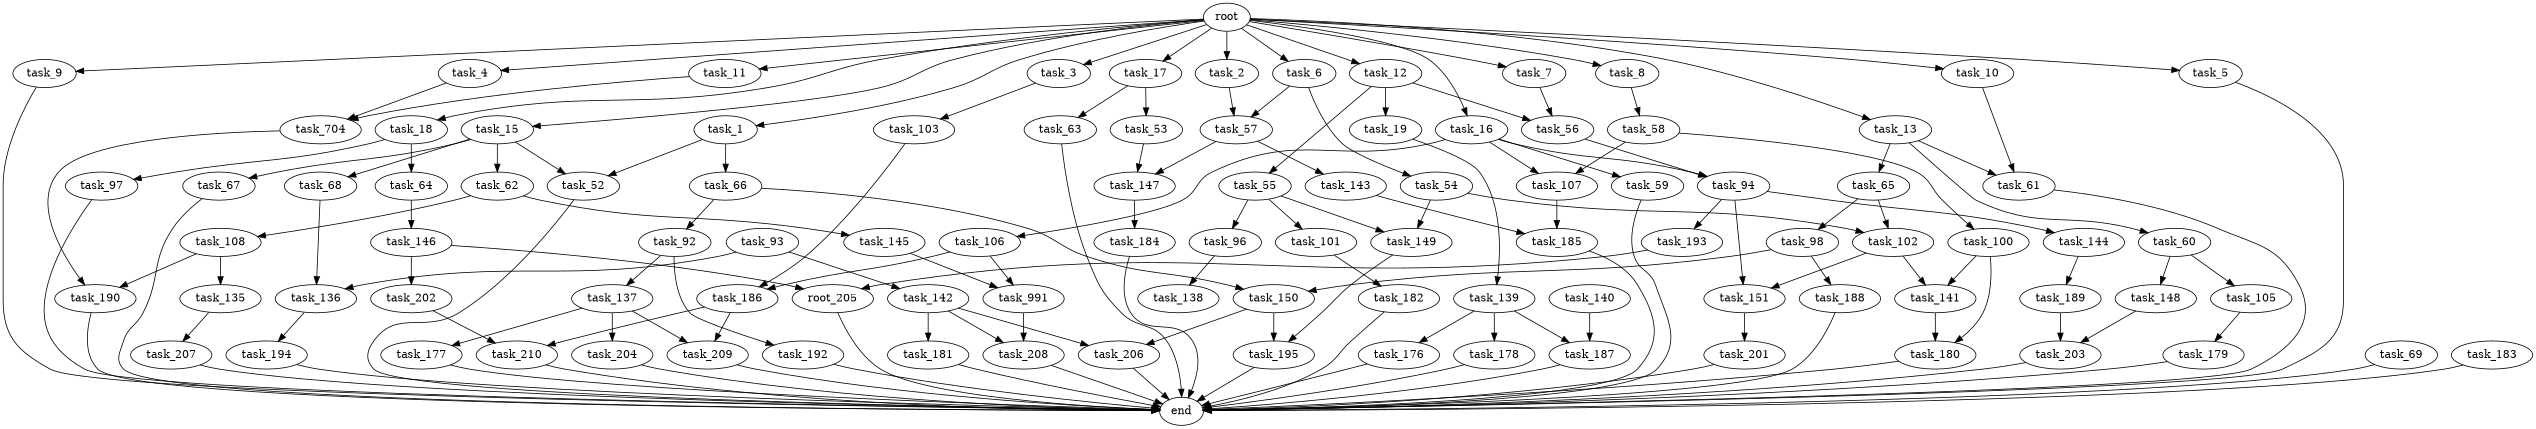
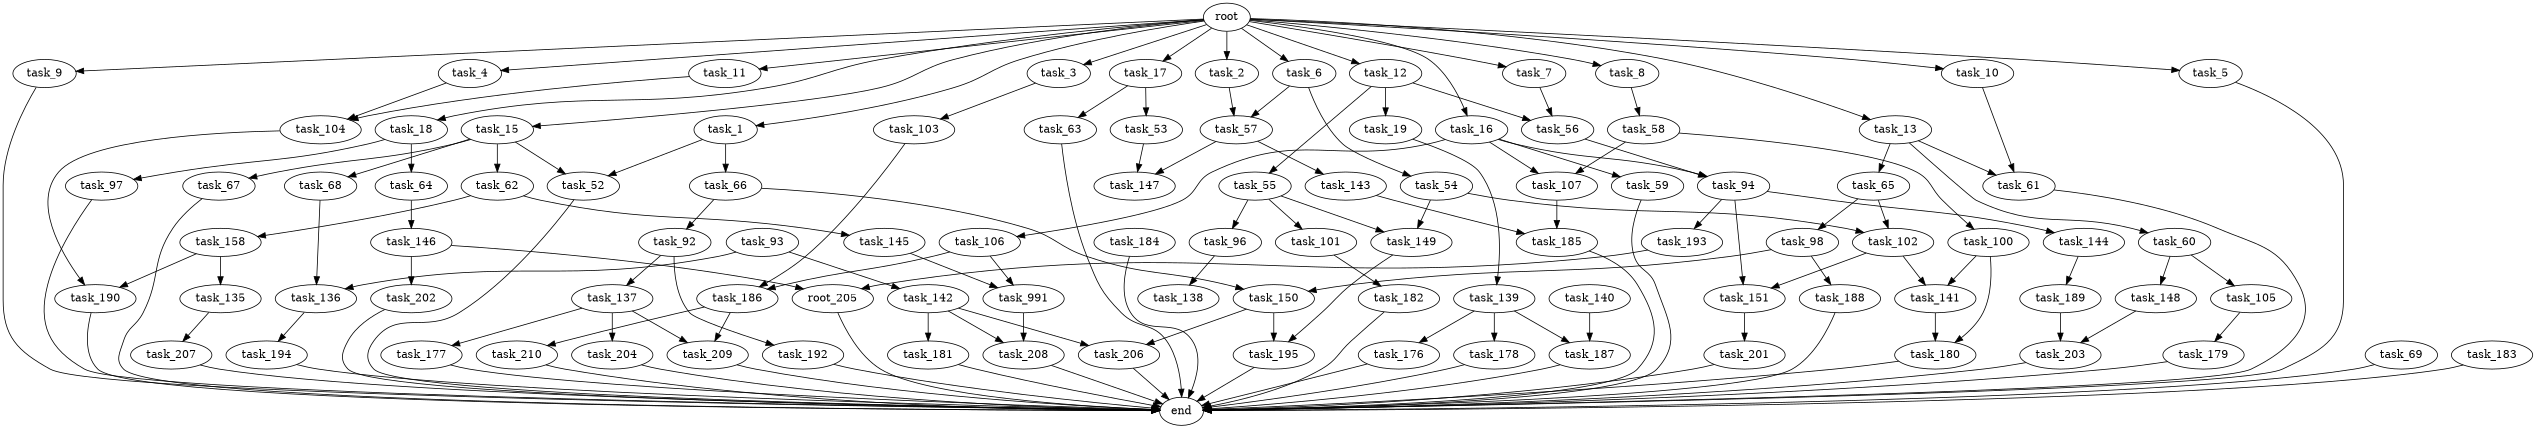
node "task_704": label "task_704" -> "task_104"
edge "task_147" -> "task_184": removed
node "task_108": label "task_108" -> "task_158"
edge "task_202" -> "task_210": now "task_202" -> "end"
